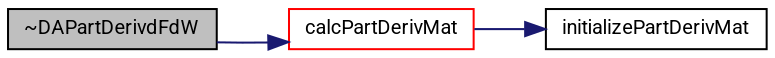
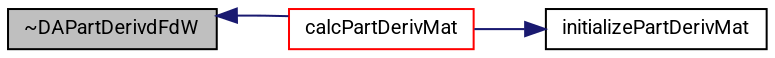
edge "~DAPartDerivdFdW" -> "calcPartDerivMat": reversed
